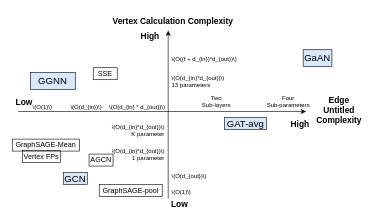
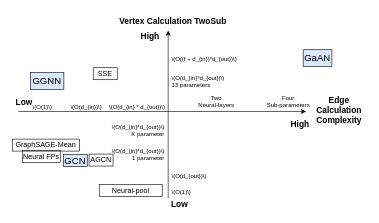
node "Vertex Calculation Complexity": label "Vertex Calculation Complexity" -> "Vertex Calculation TwoSub"
node "GGNN": size 45x17 -> 34x17
node "TwoSub-layers": label "TwoSub-layers" -> "TwoNeural-layers"
node "Edge Untitled Complexity": label "Edge Untitled Complexity" -> "Edge Calculation Complexity"
node "GAT-avg": removed
node "Vertex FPs": label "Vertex FPs" -> "Neural FPs"
node "GCN": moved (75, 179) -> (75, 161)
node "GraphSAGE-pool": label "GraphSAGE-pool" -> "Neural-pool"
